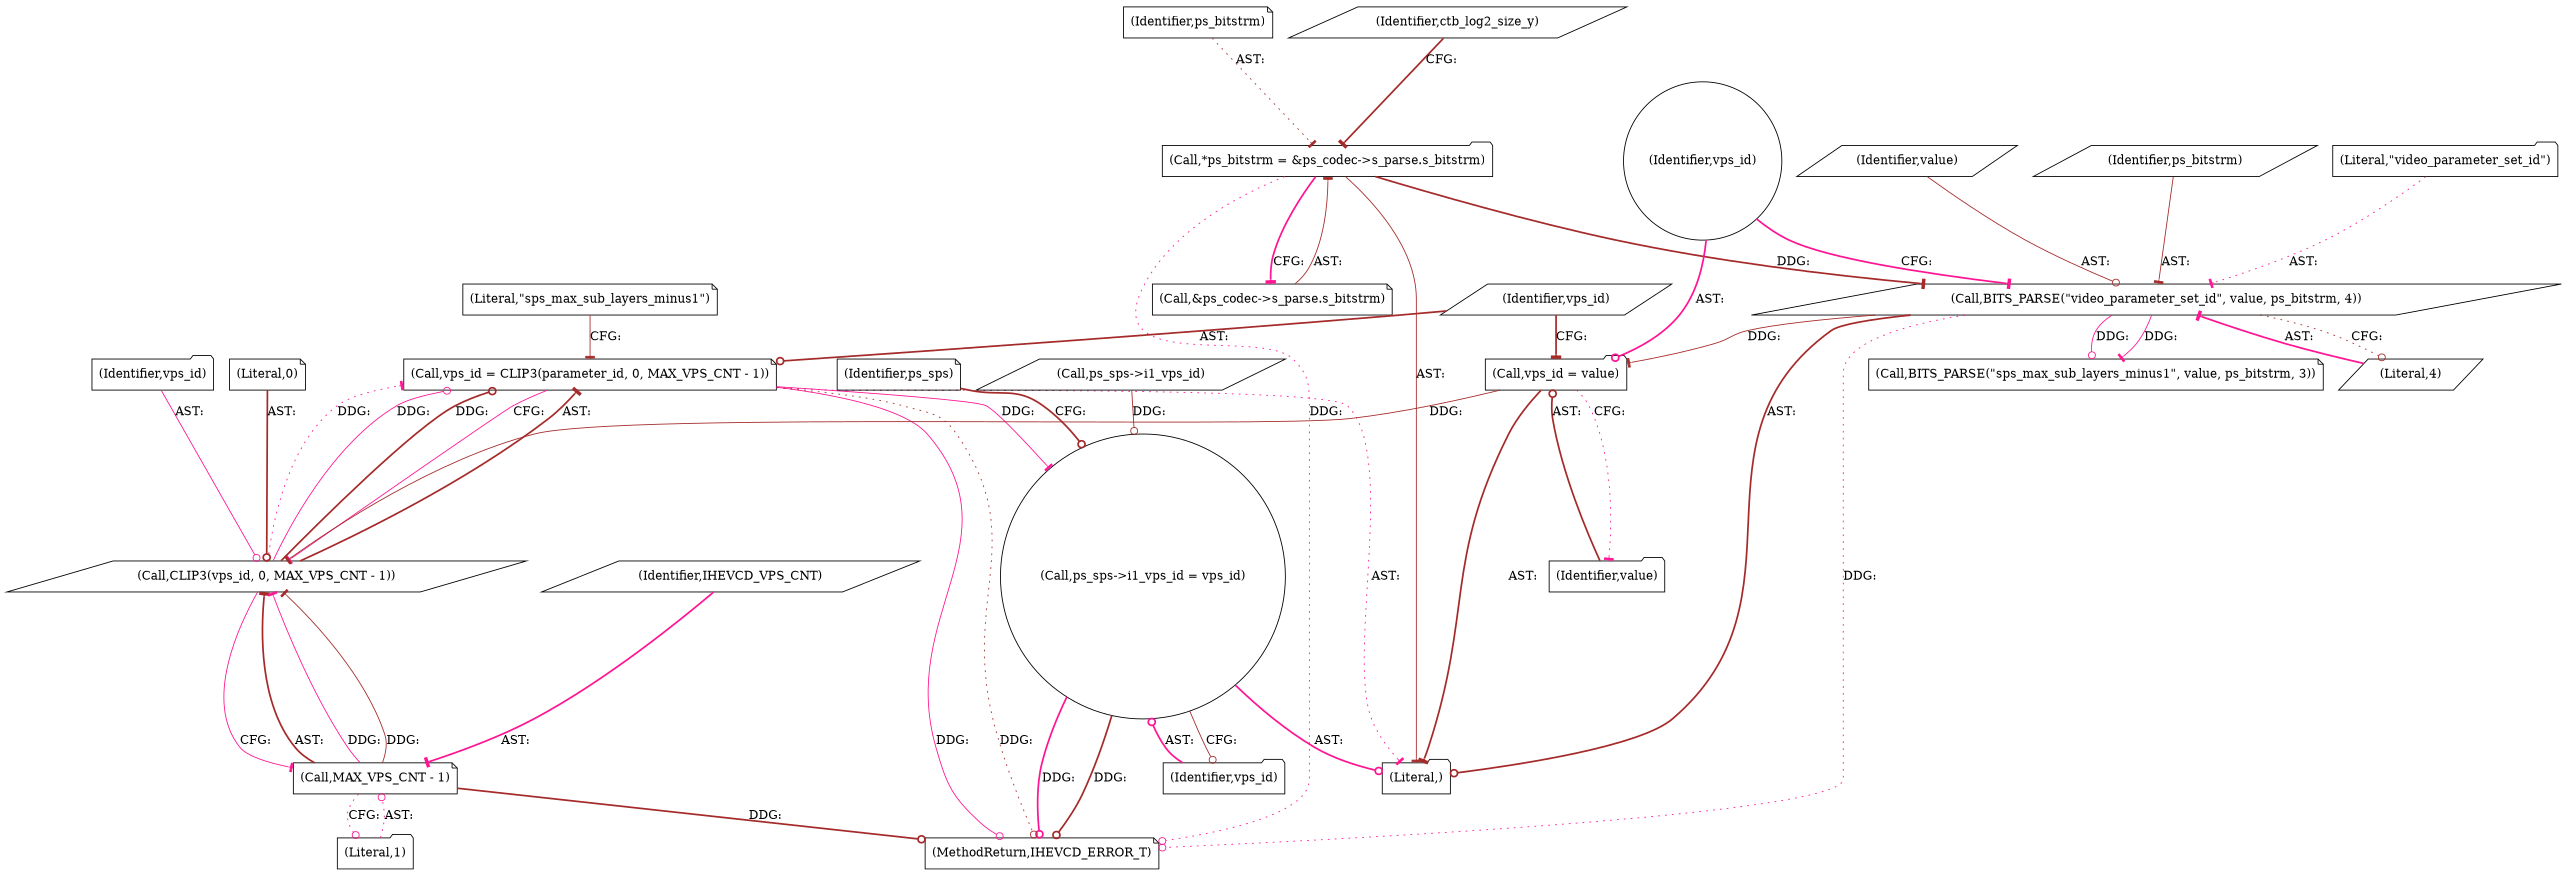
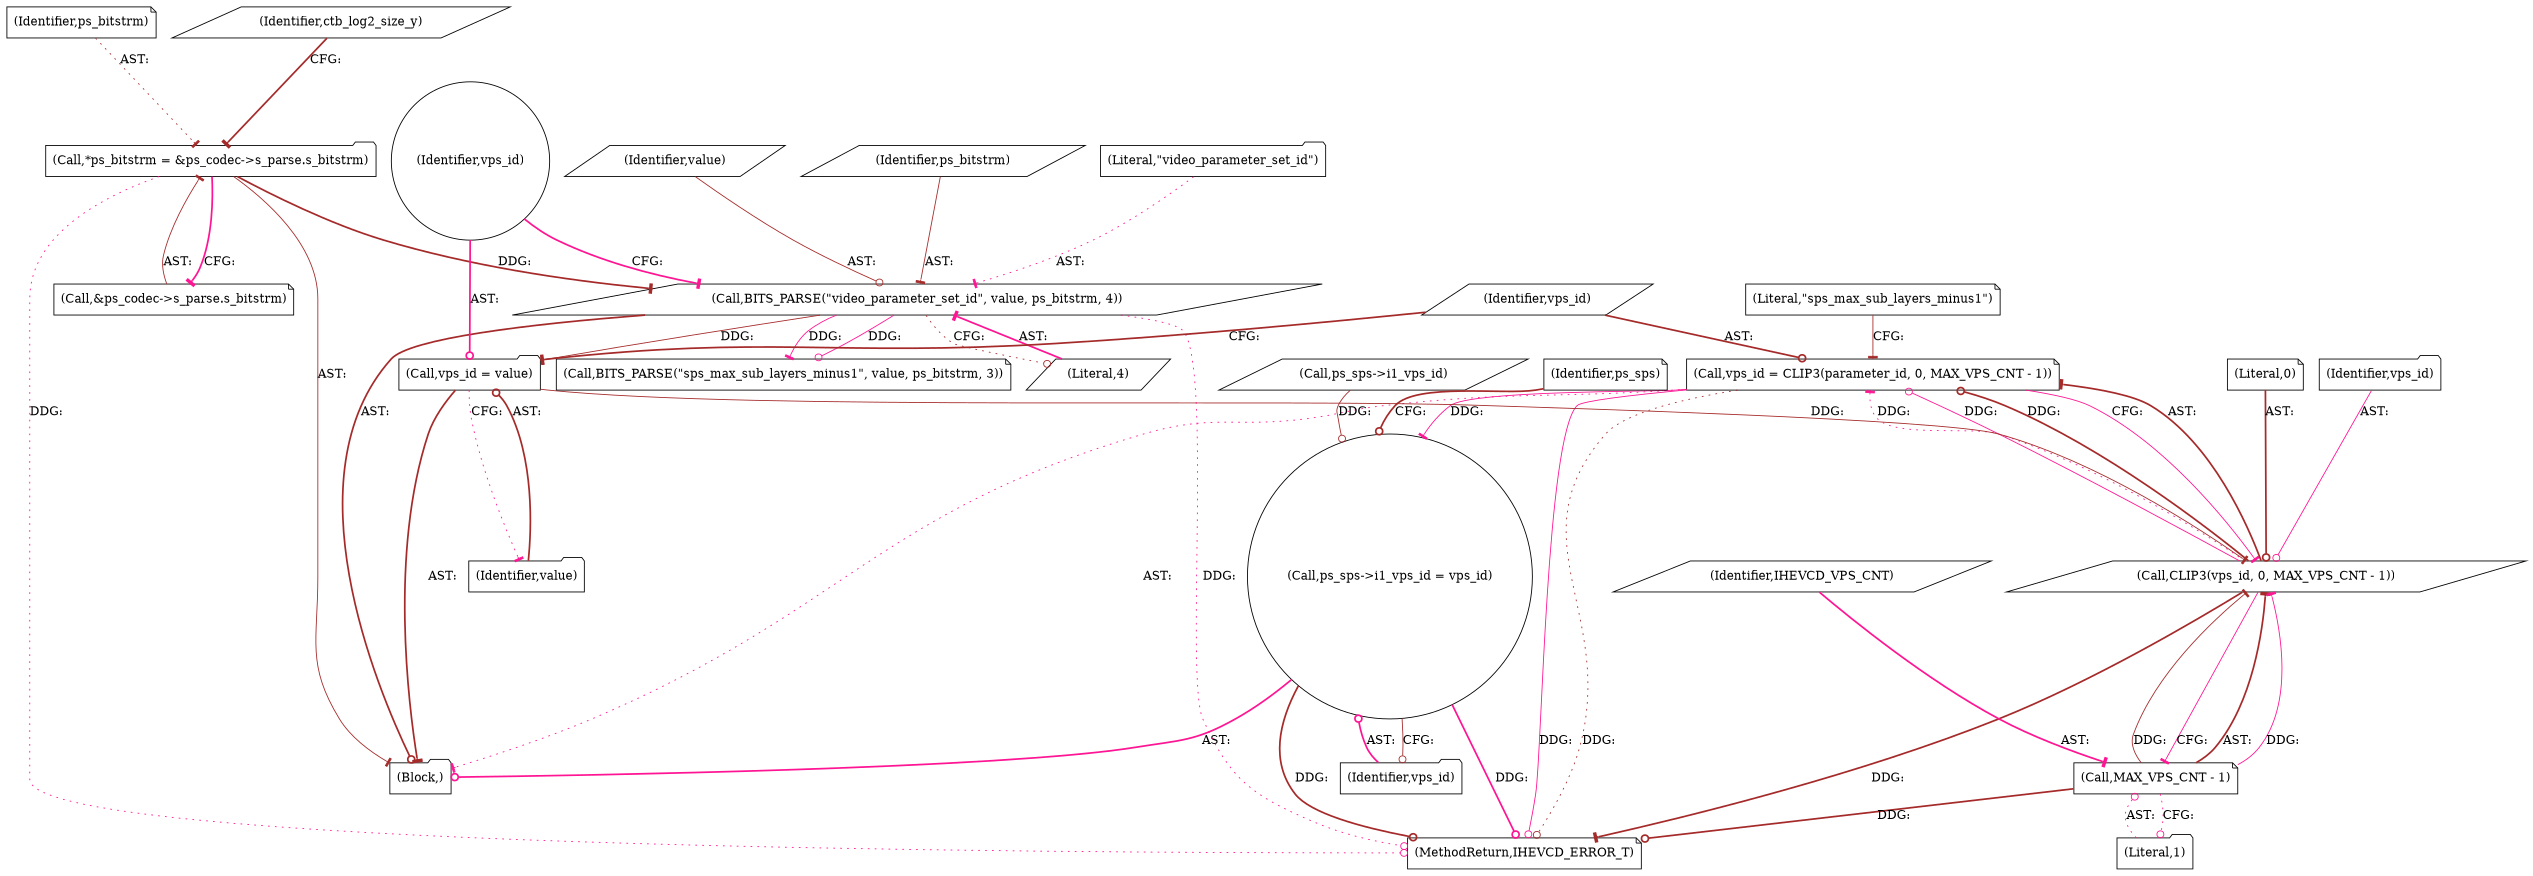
edge "(Call,CLIP3(vps_id, 0, MAX_VPS_CNT - 1))" -> "(MethodReturn,IHEVCD_ERROR_T)": added, label "DDG:"
node "(Literal,)": label "(Literal,)" -> "(Block,)"
